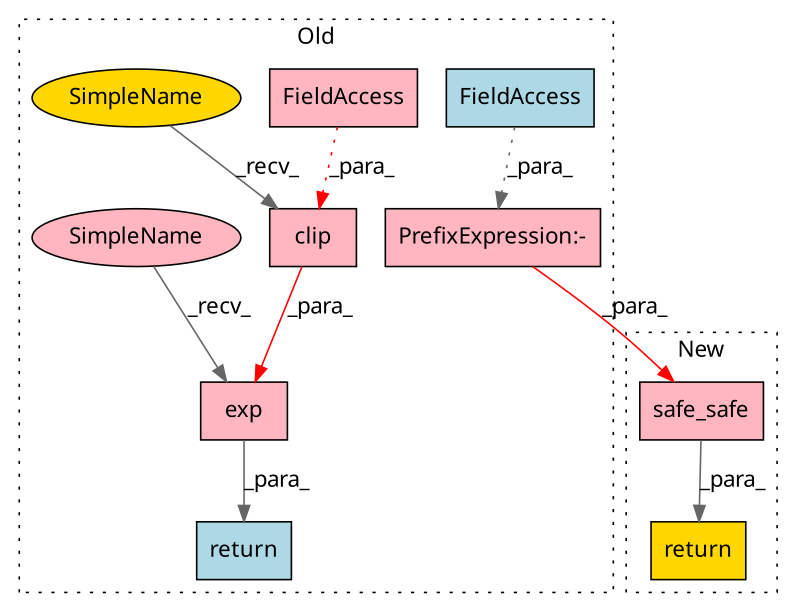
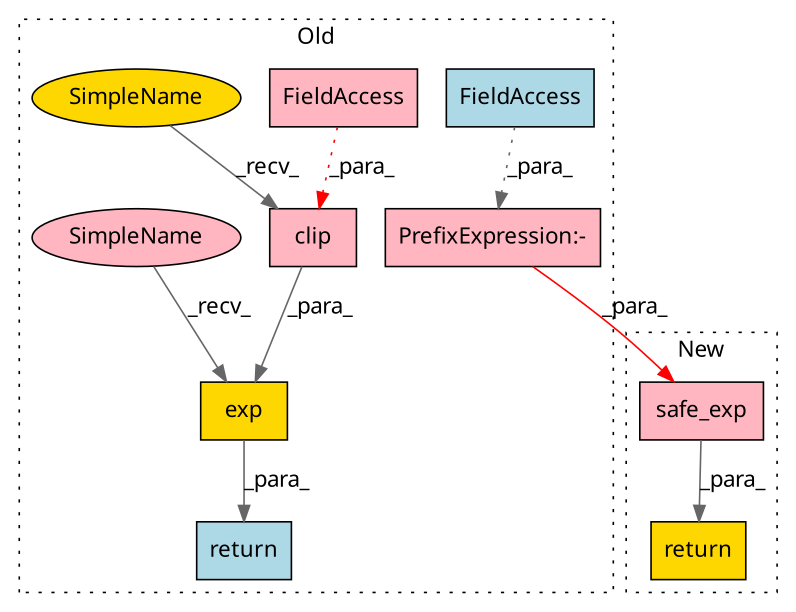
edge "clip" -> "exp": color red -> gray40
node "exp": fillcolor lightpink -> gold
node "safe_safe": label "safe_safe" -> "safe_exp"
